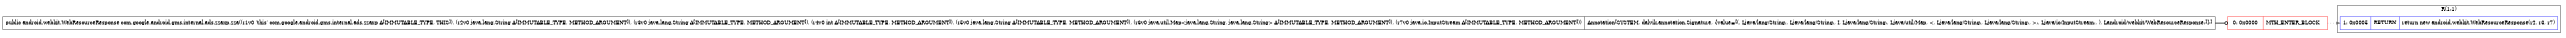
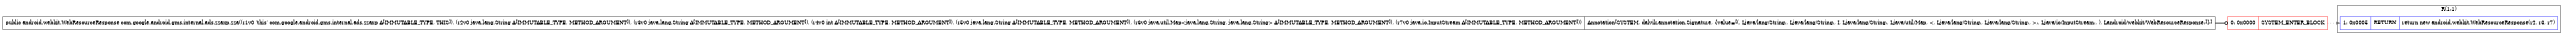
node "0: 0x0000": text "MTH_ENTER_BLOCK" -> "SYSTEM_ENTER_BLOCK"
